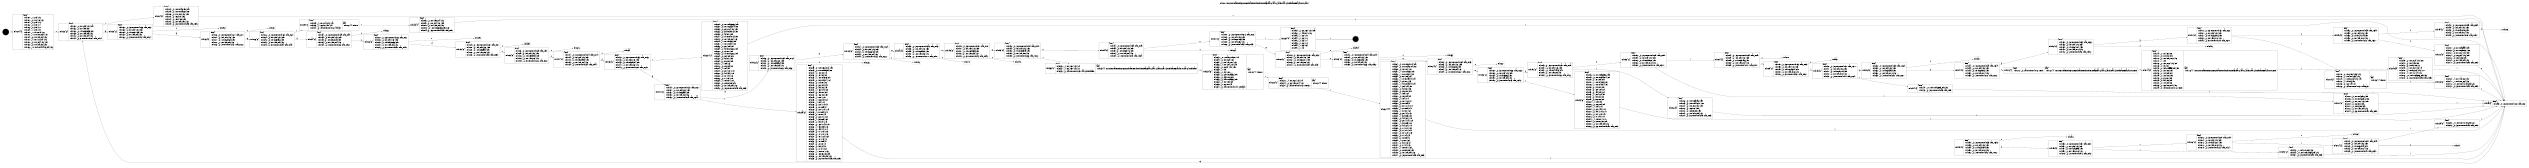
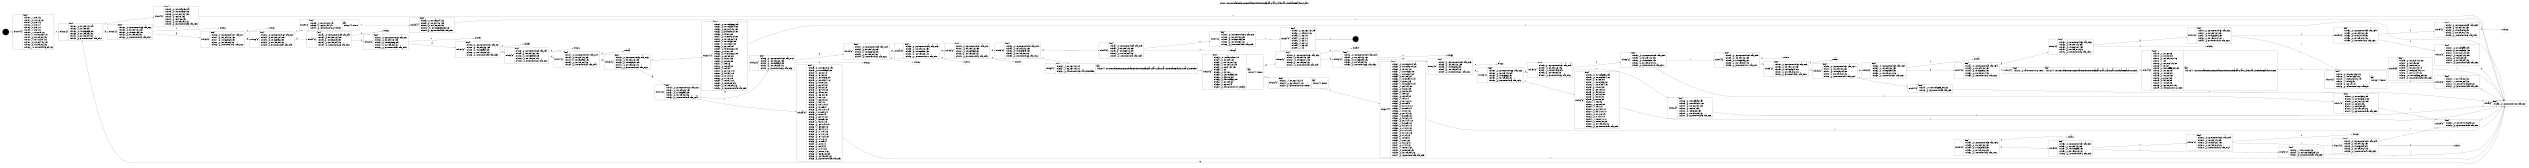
edge "0x401e10 [28]" -> "0x401e2c [28]": now "0x402340 [53]" -> "0x401e2c [28]"
edge "0x402100 [30]" -> "0x402afc [5]": now "0x402100 [30]" -> "0x40229b [15]"
